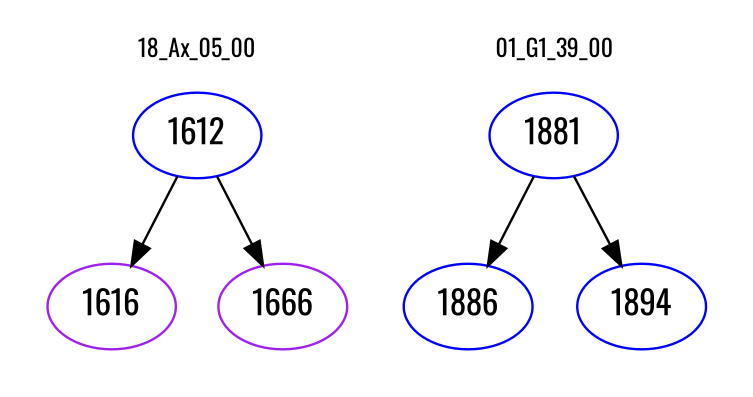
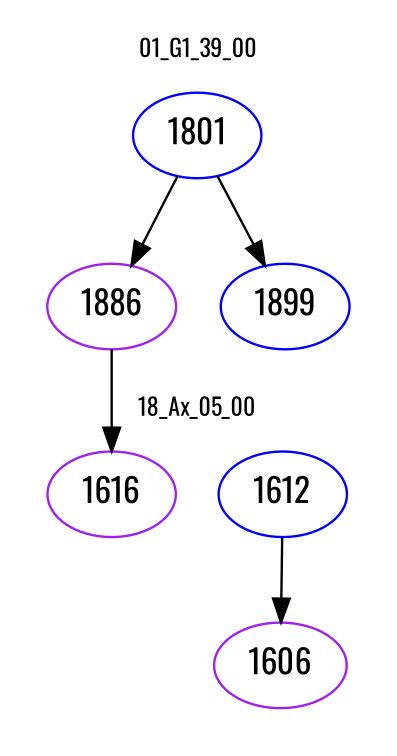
node "1881": label "1881" -> "1801"
edge "1612" -> "1616": now "1886" -> "1616"
node "1666": label "1666" -> "1606"
node "1886": color blue -> purple
node "1894": label "1894" -> "1899"
